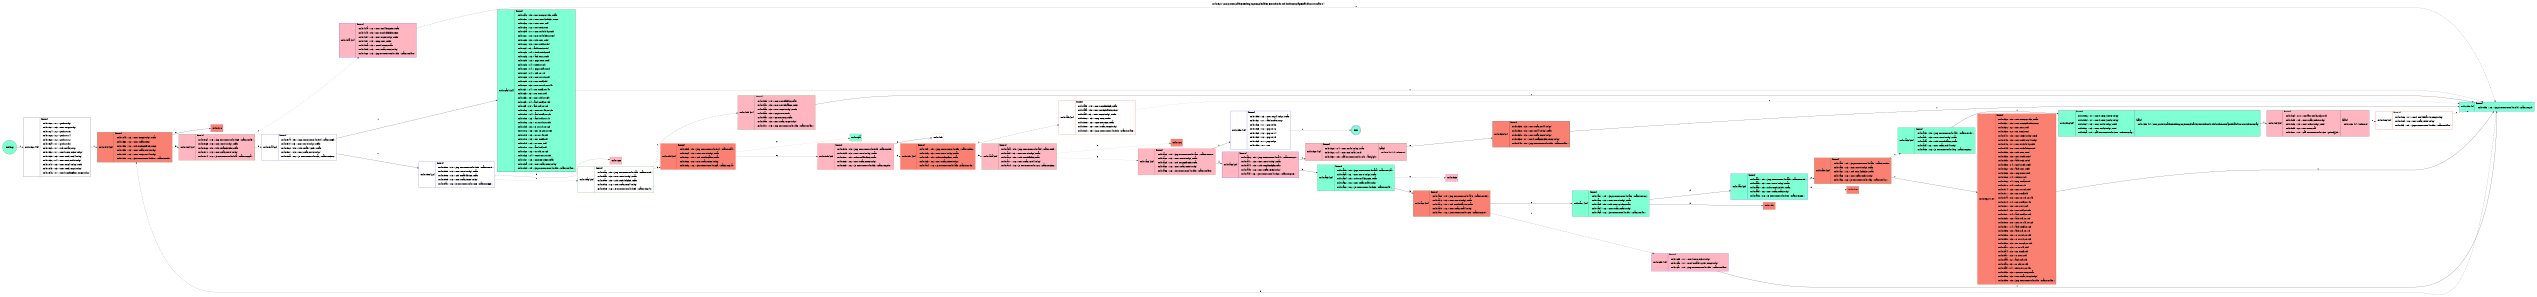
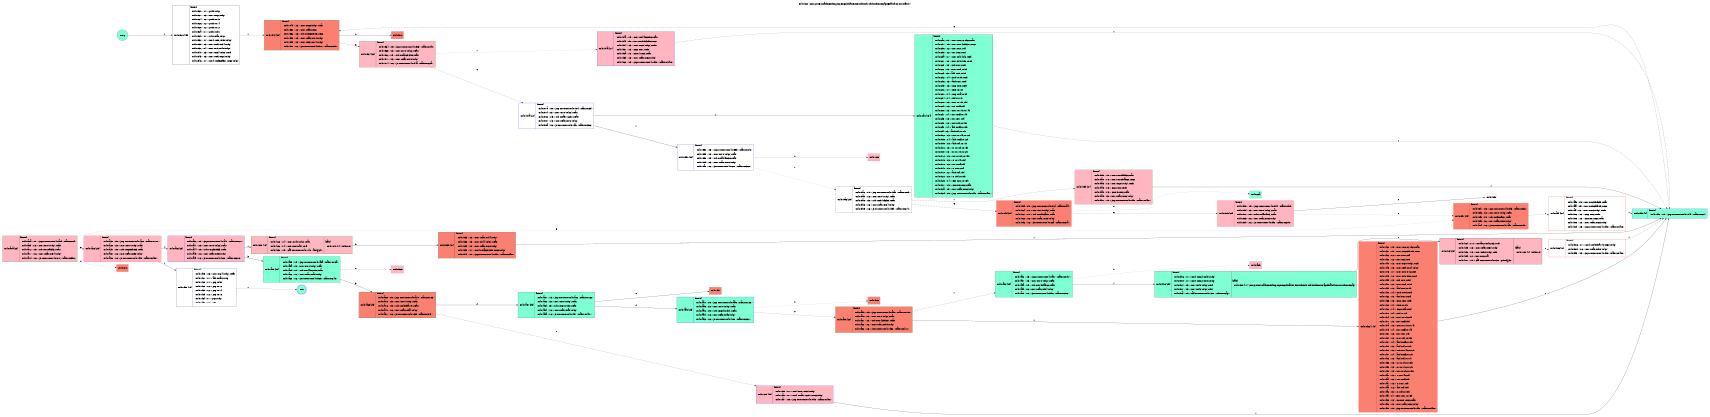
node "Desktop": label "Desktop" -> "Entry"
edge "0x4019f1 [25]" -> "0x401a0a [25]": reversed
node "0x401aeb": added
